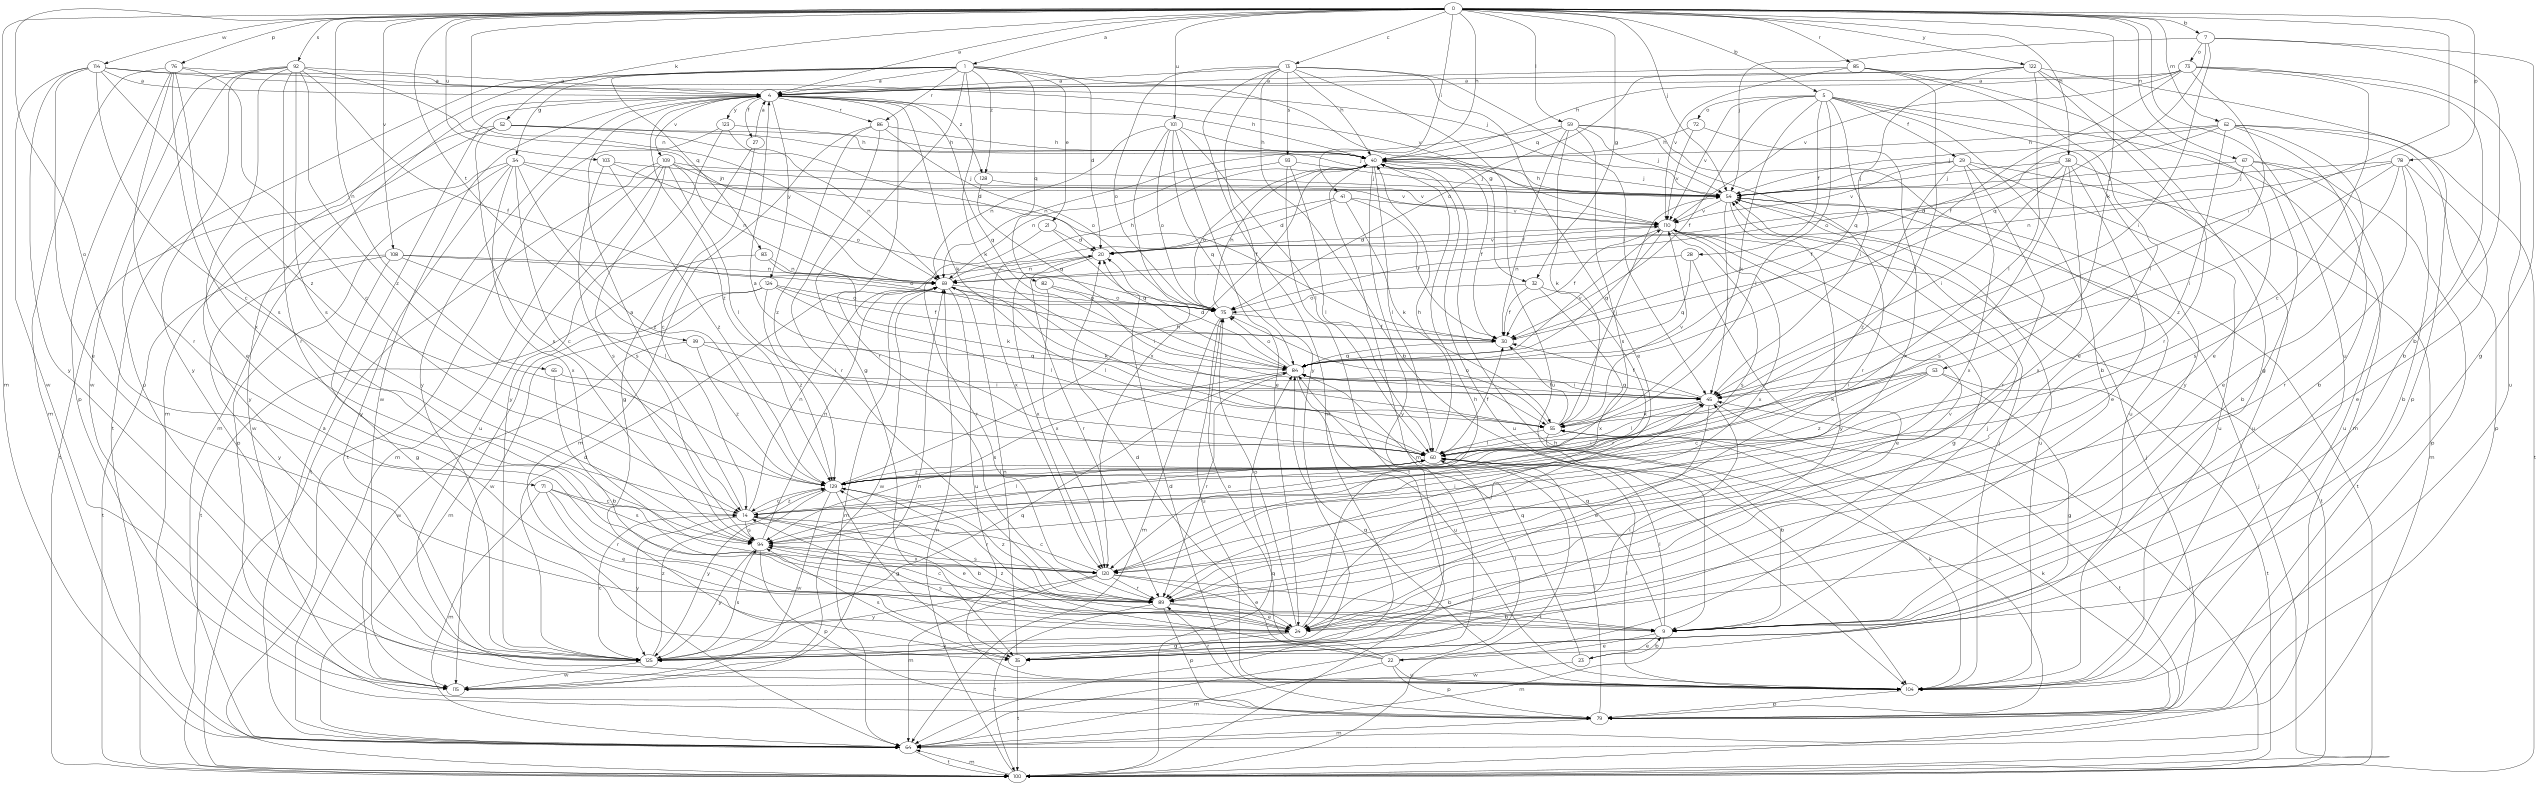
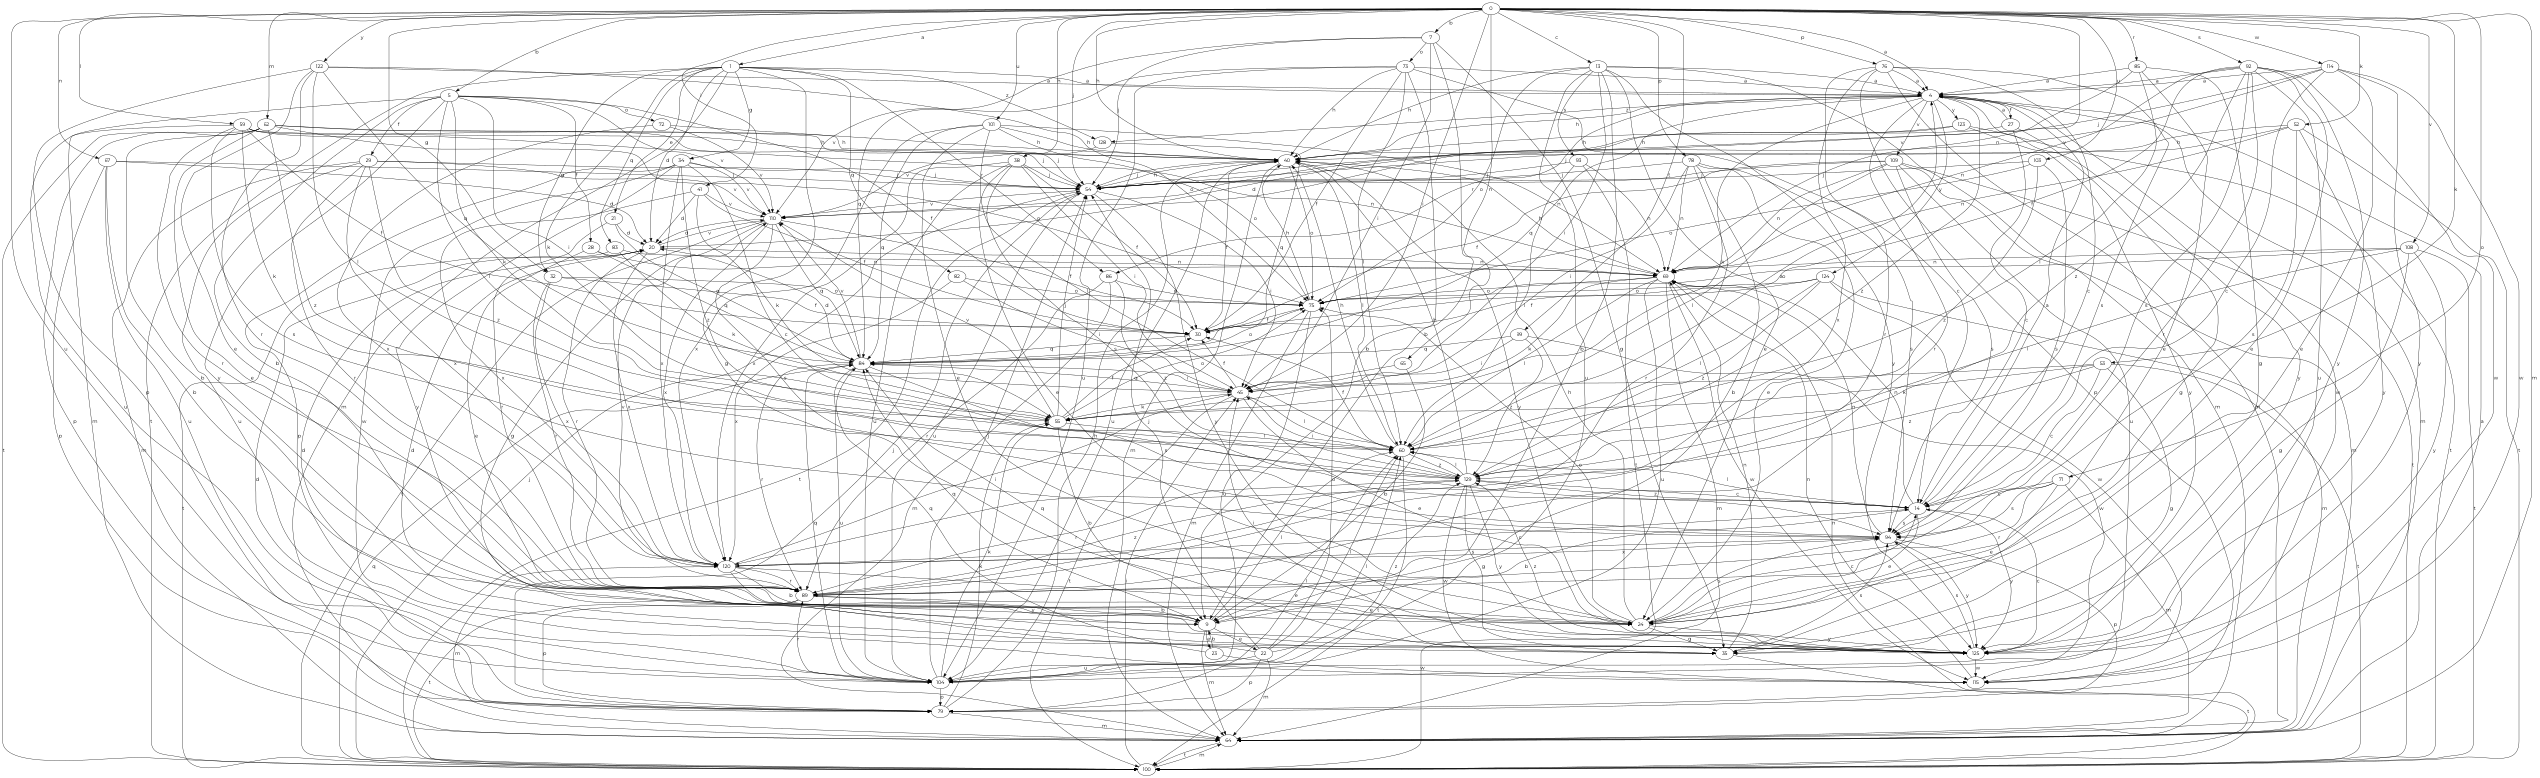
edge "59" -> "40": label "q" -> "h"
edge "86" -> "40": now "27" -> "40"
edge "114" -> "129": removed, label "z"
